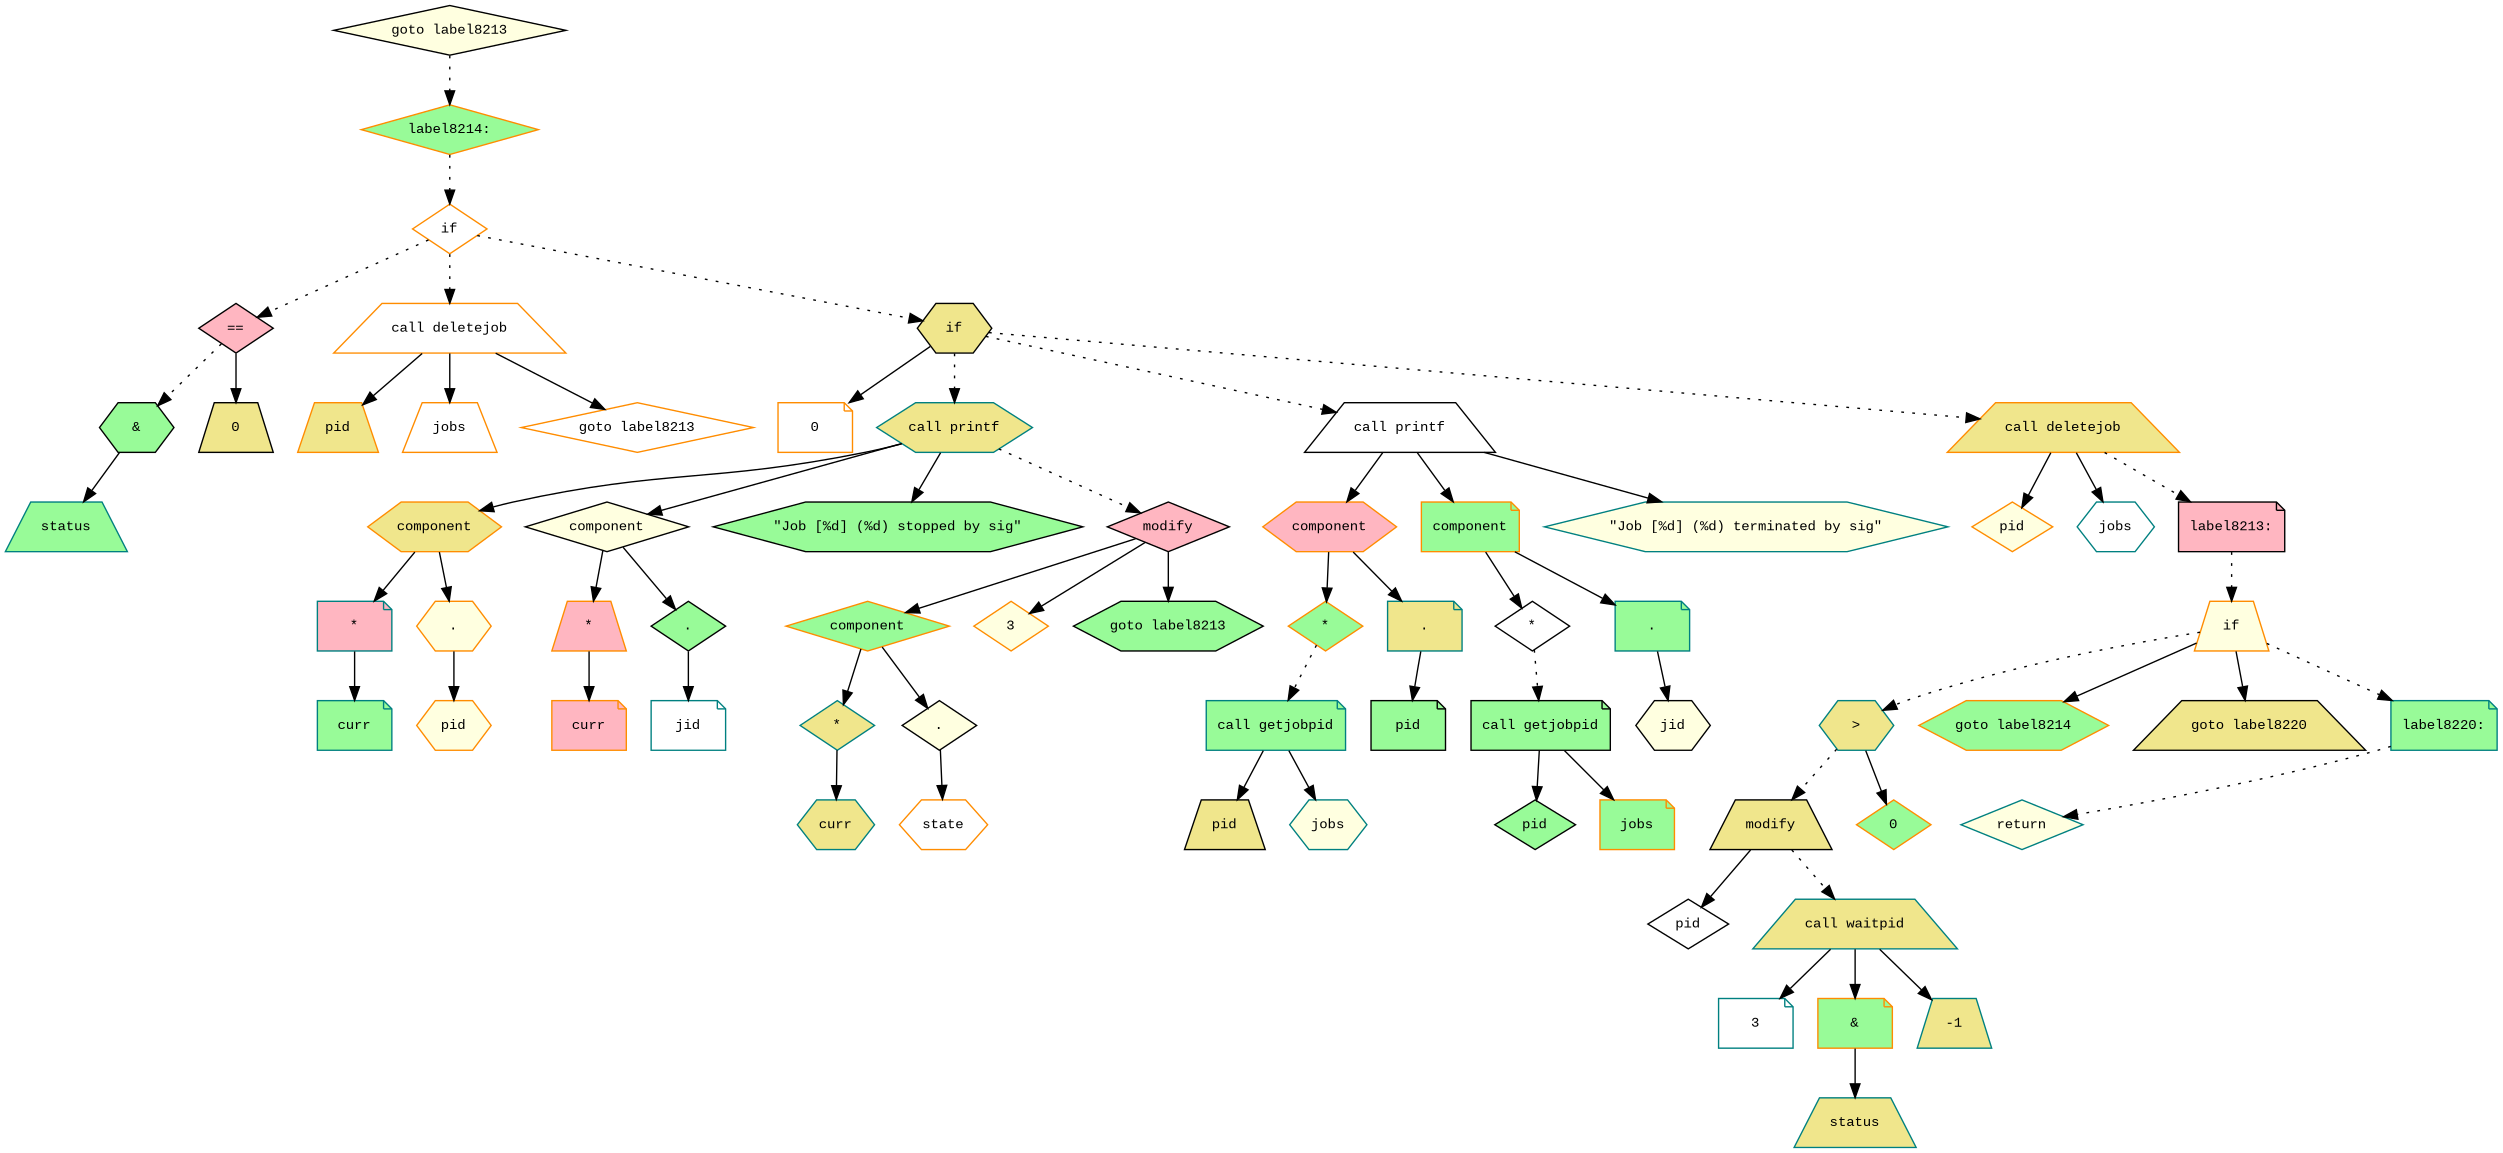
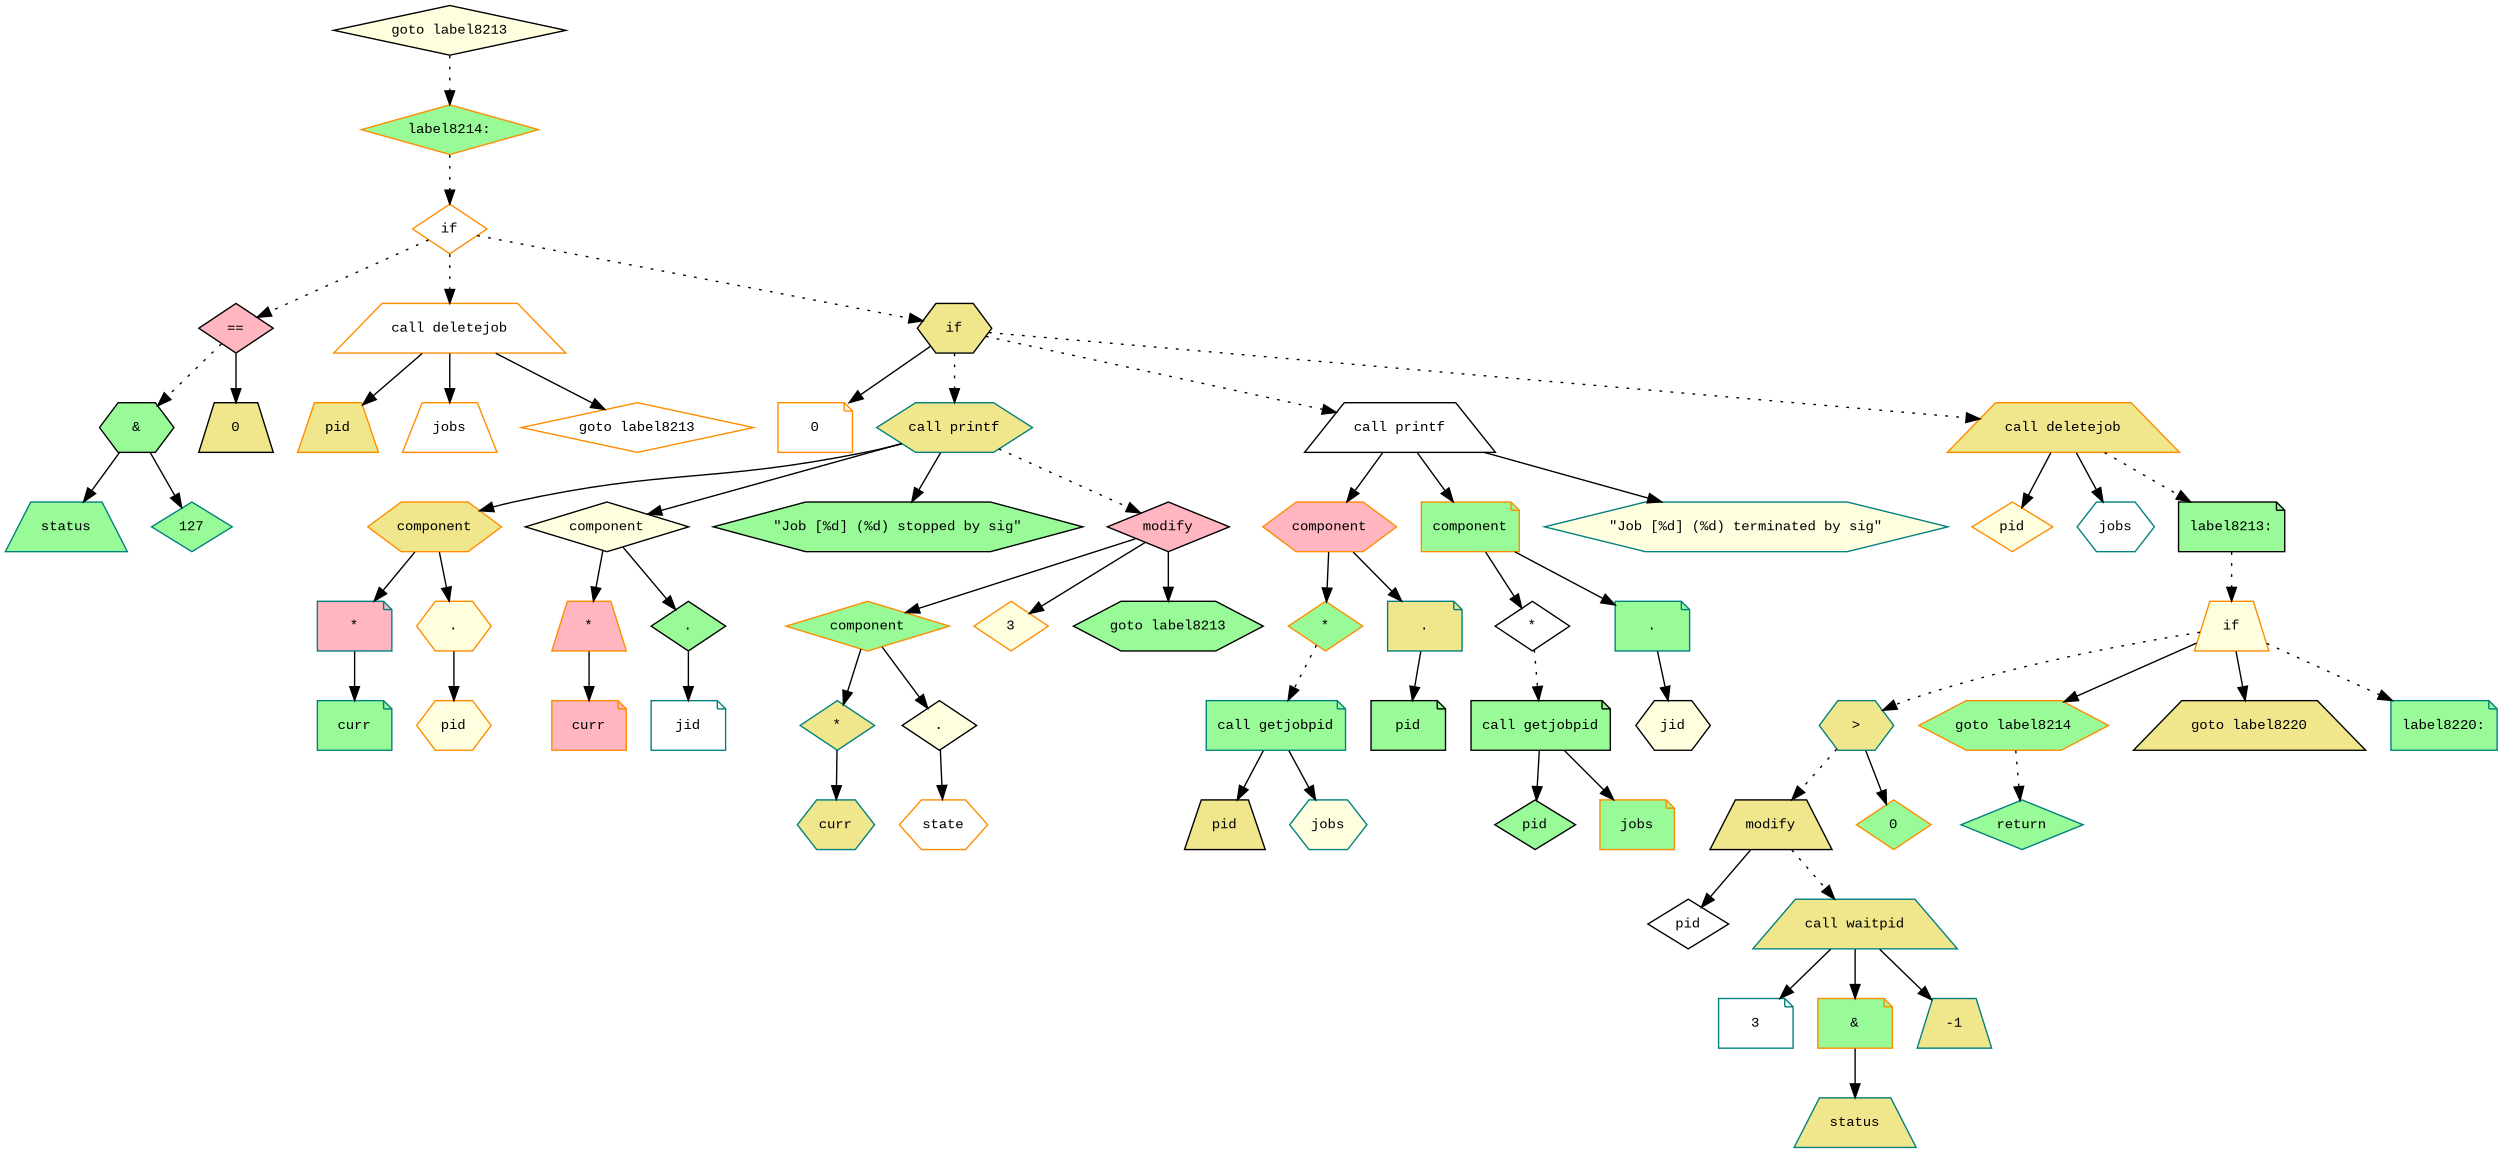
node "127": added
node "label8213:": fillcolor lightpink -> palegreen
edge "label8220:" -> "return": now "goto label8214" -> "return"
node "return": fillcolor lightyellow -> palegreen
